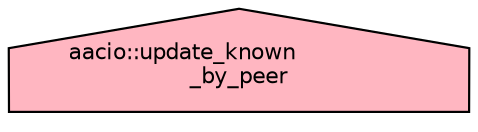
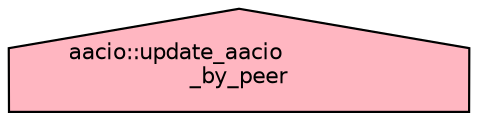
node "aacio::update_known _by_peer": label "aacio::update_known _by_peer" -> "aacio::update_aacio _by_peer"
